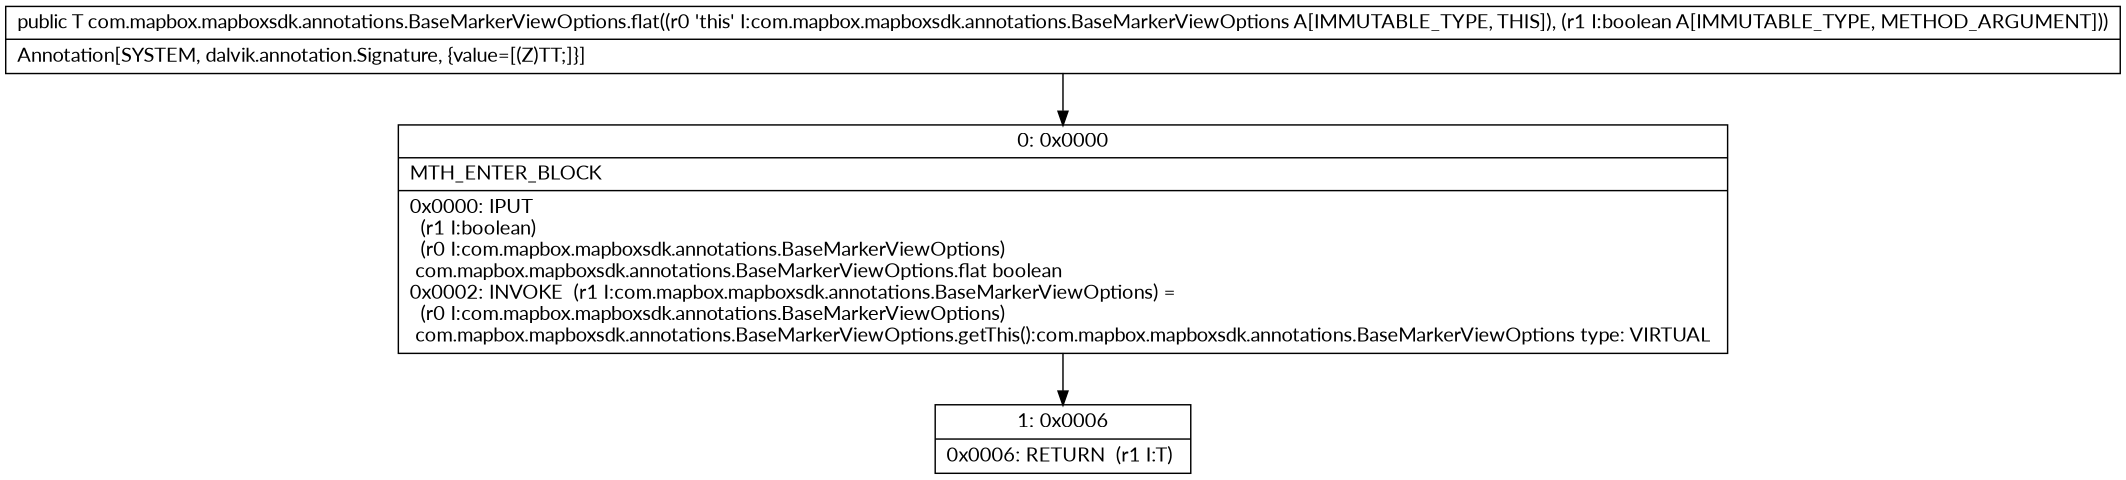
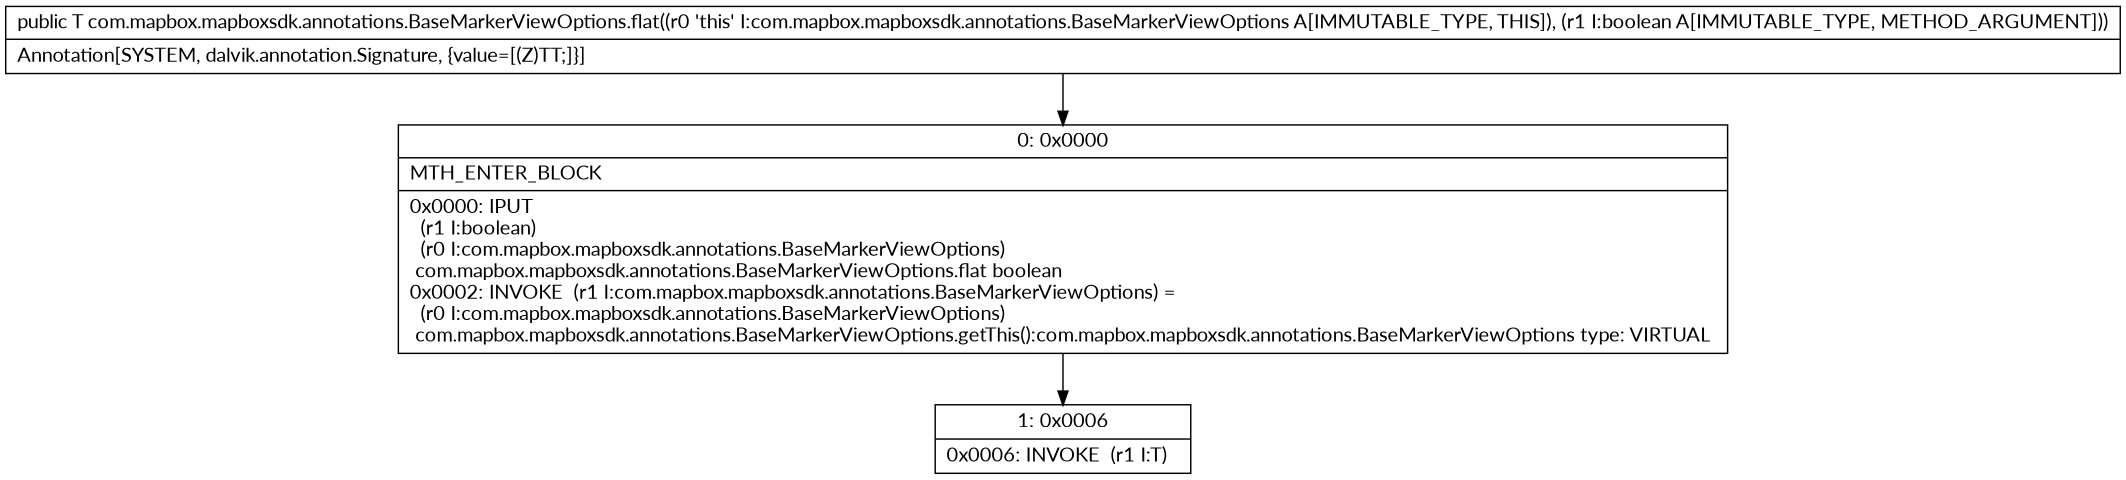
node "1: 0x0006": text "0x0006: RETURN  (r1 I:T)" -> "0x0006: INVOKE  (r1 I:T)"
